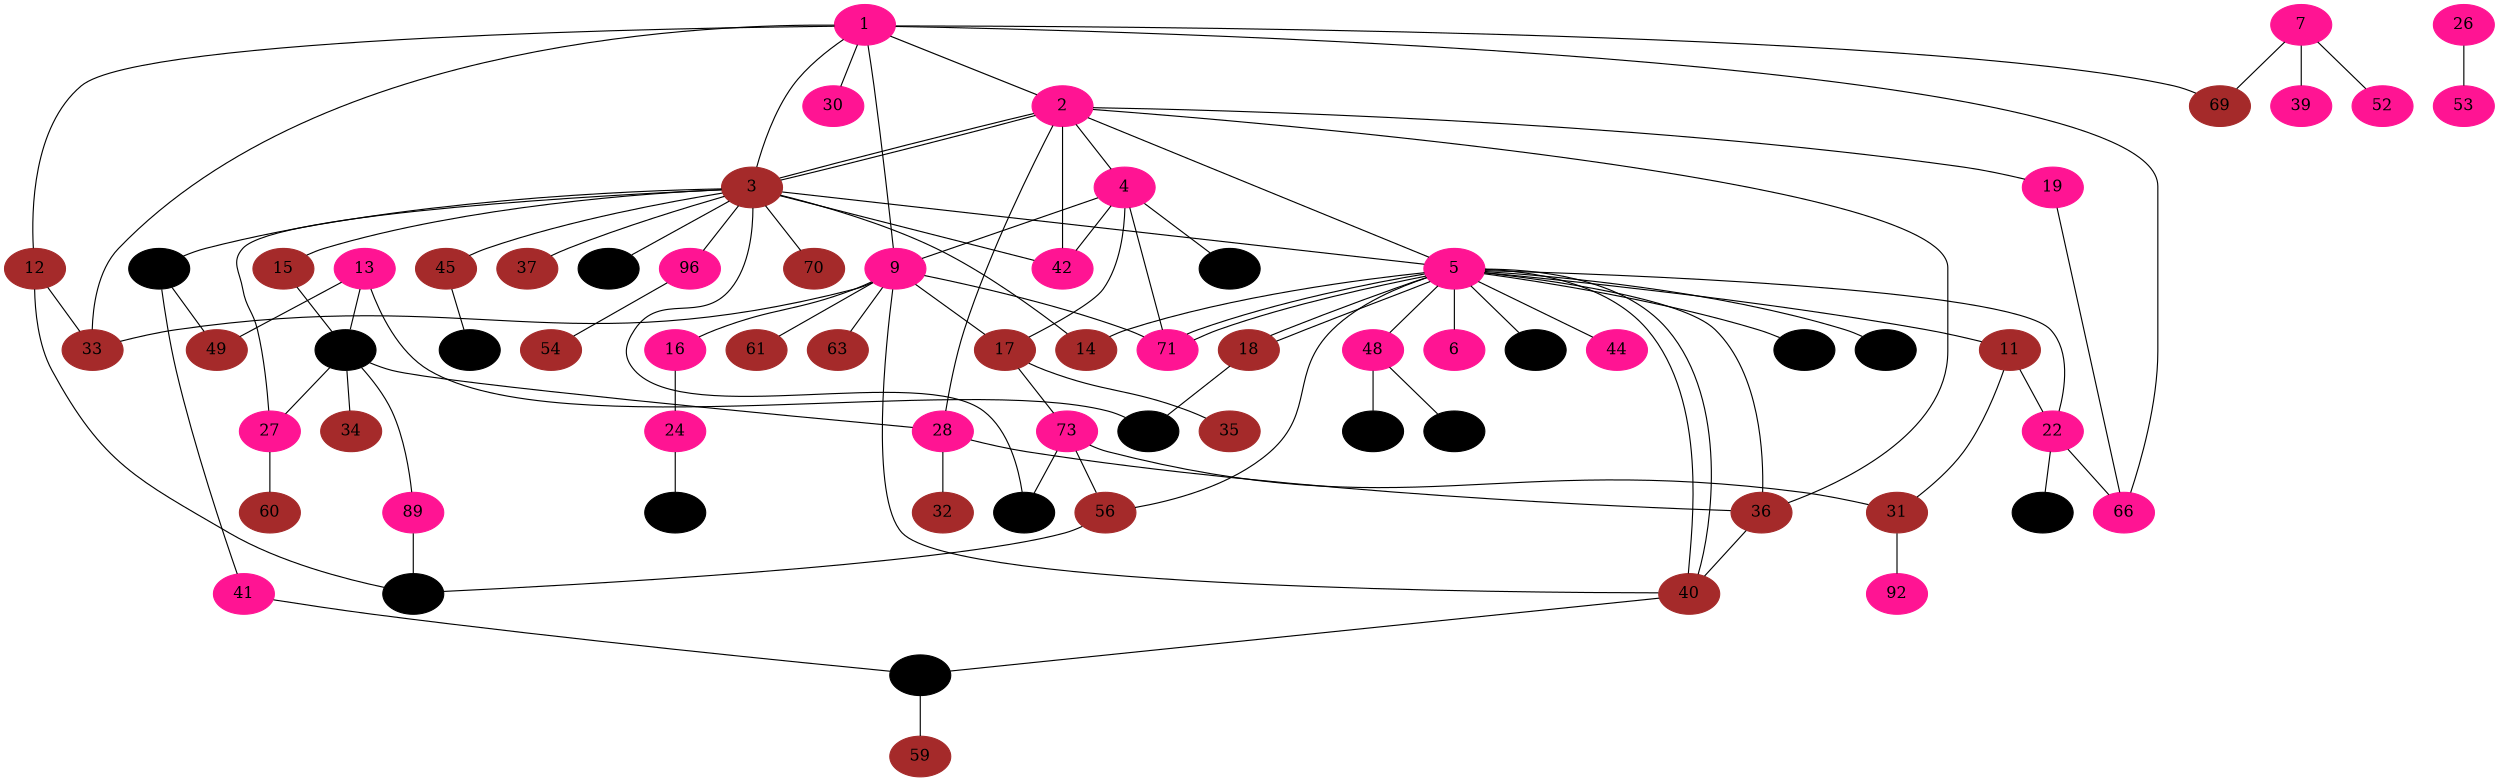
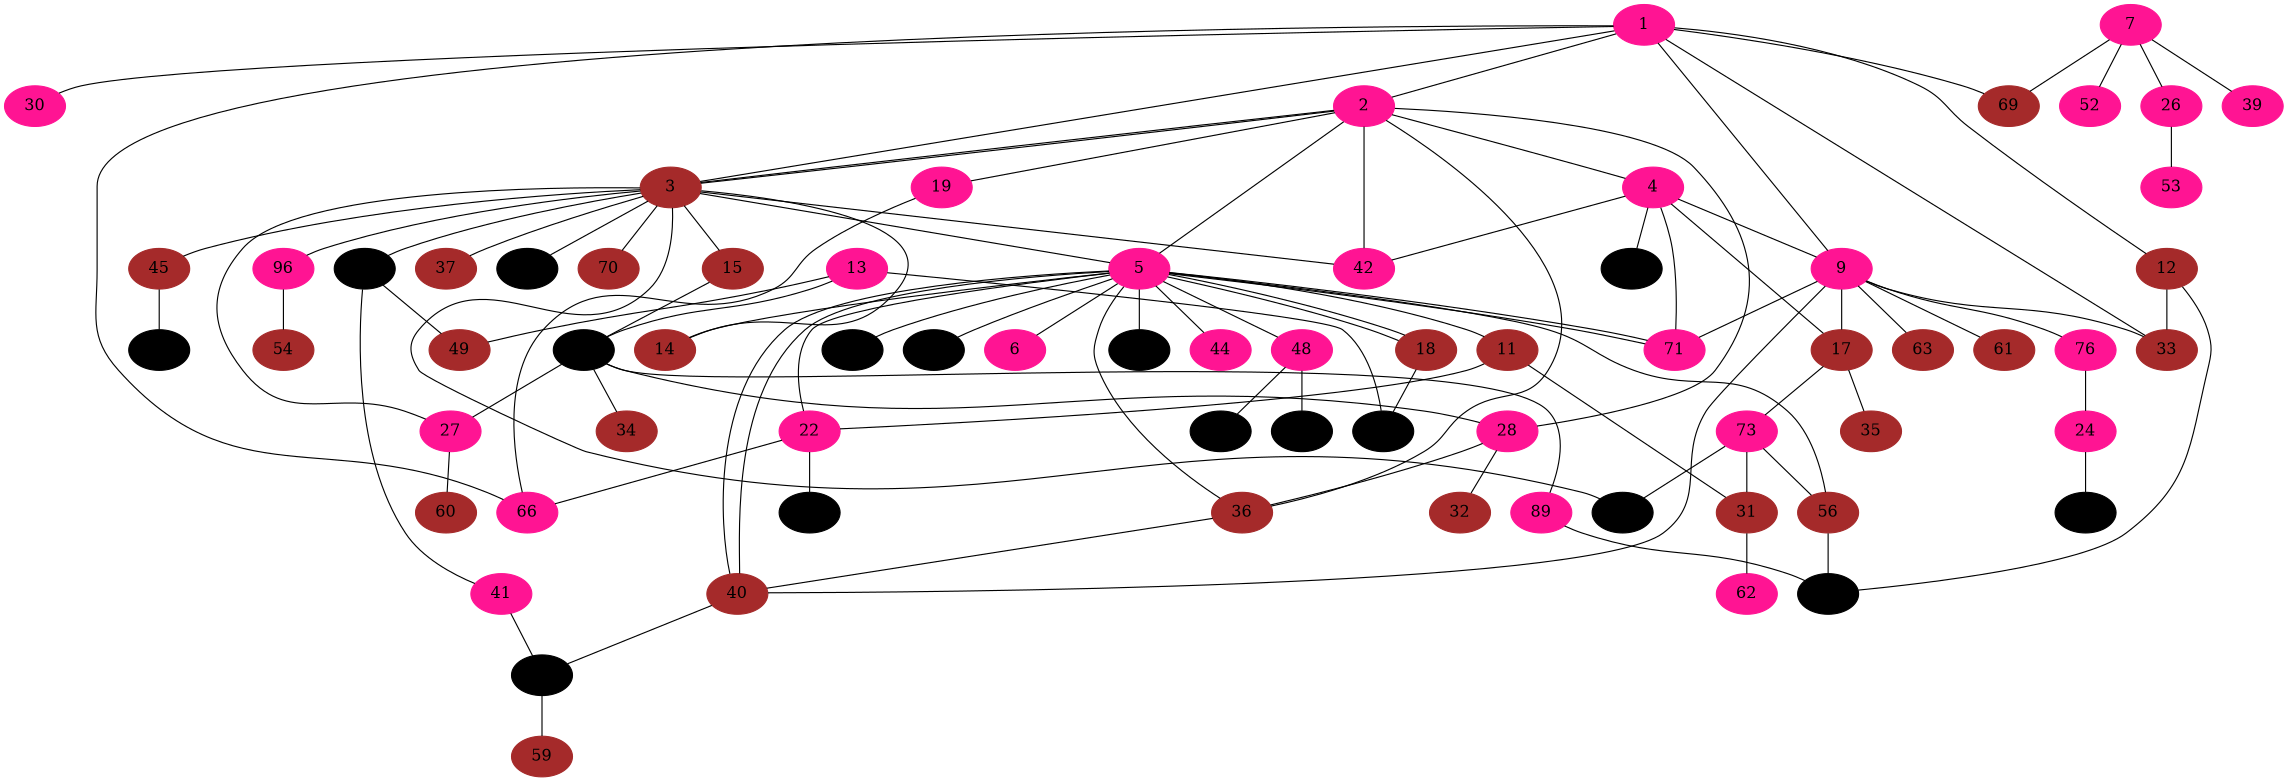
edge "7" -- "26": added
node "16": label "16" -> "76"
node "92": label "92" -> "62"
